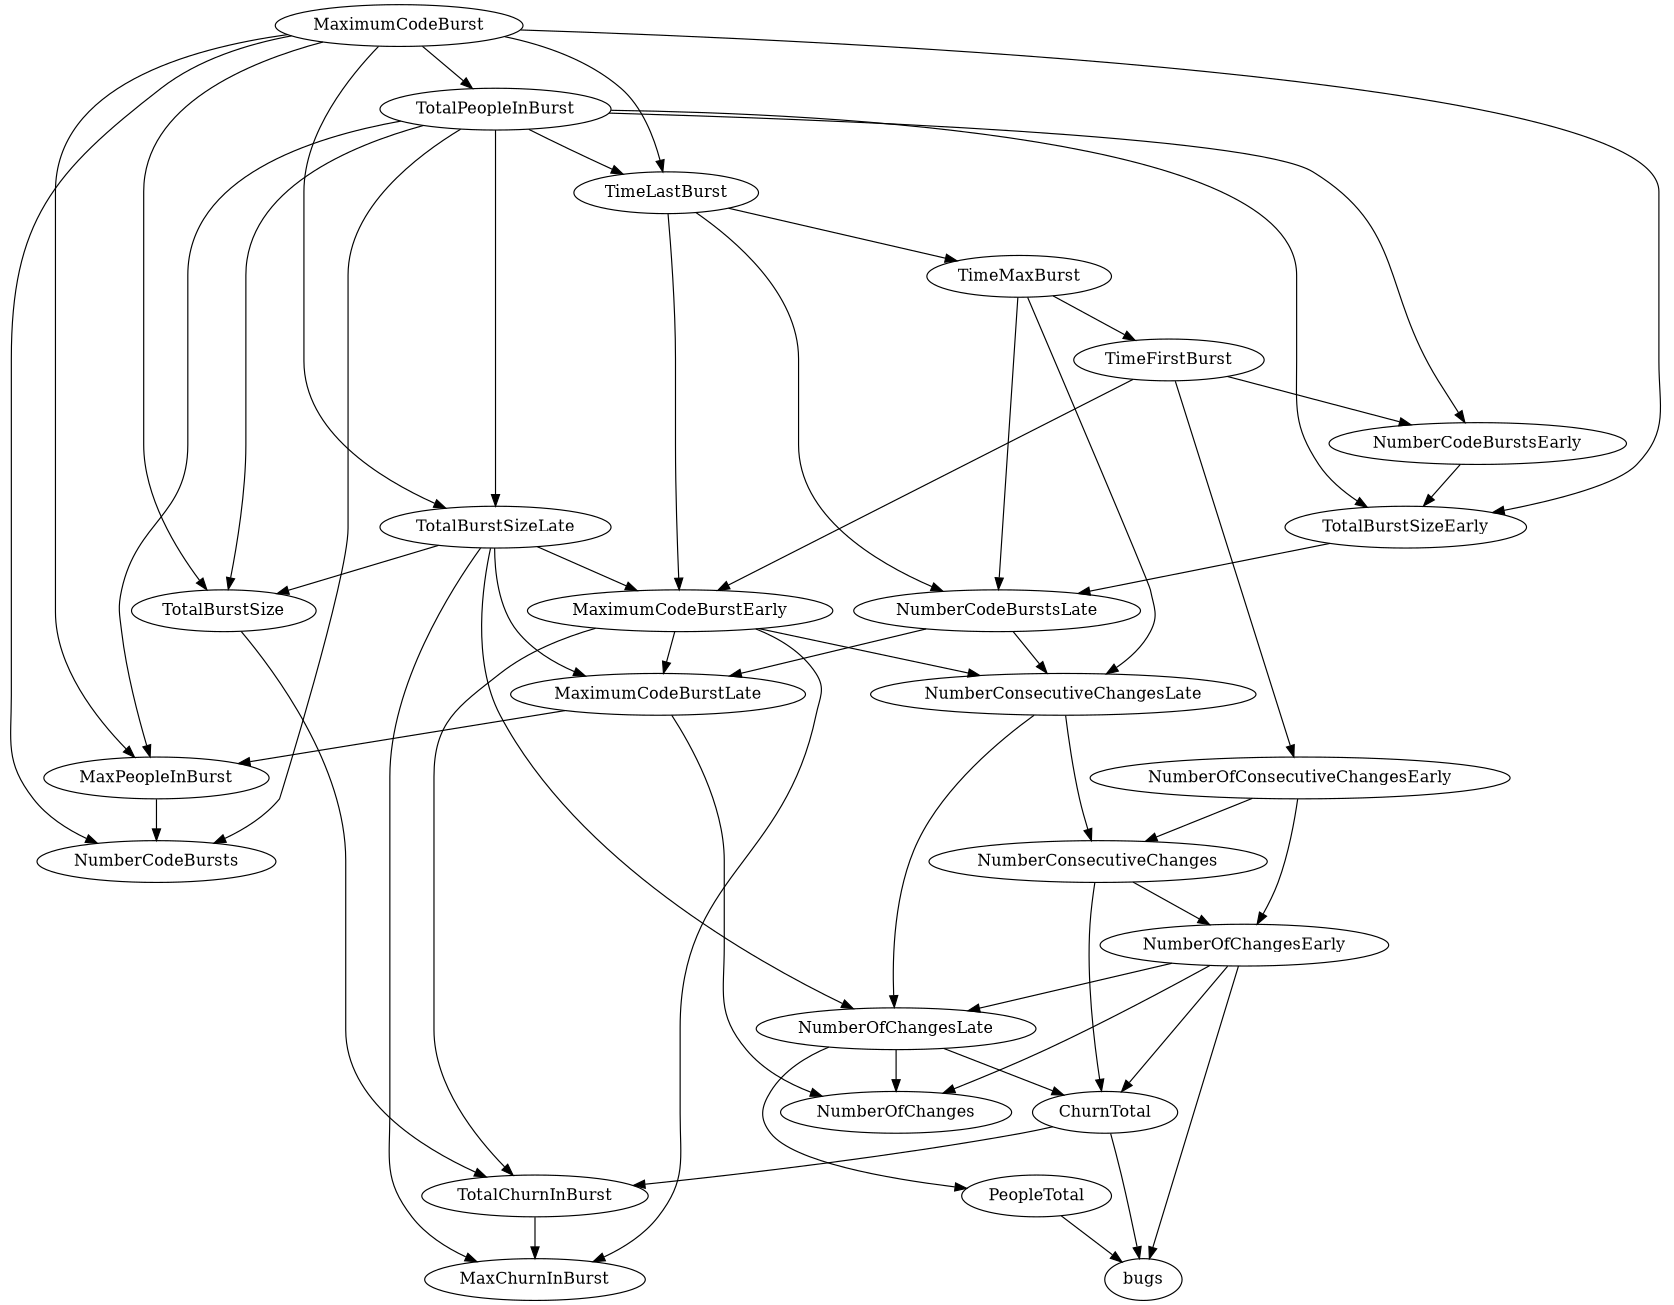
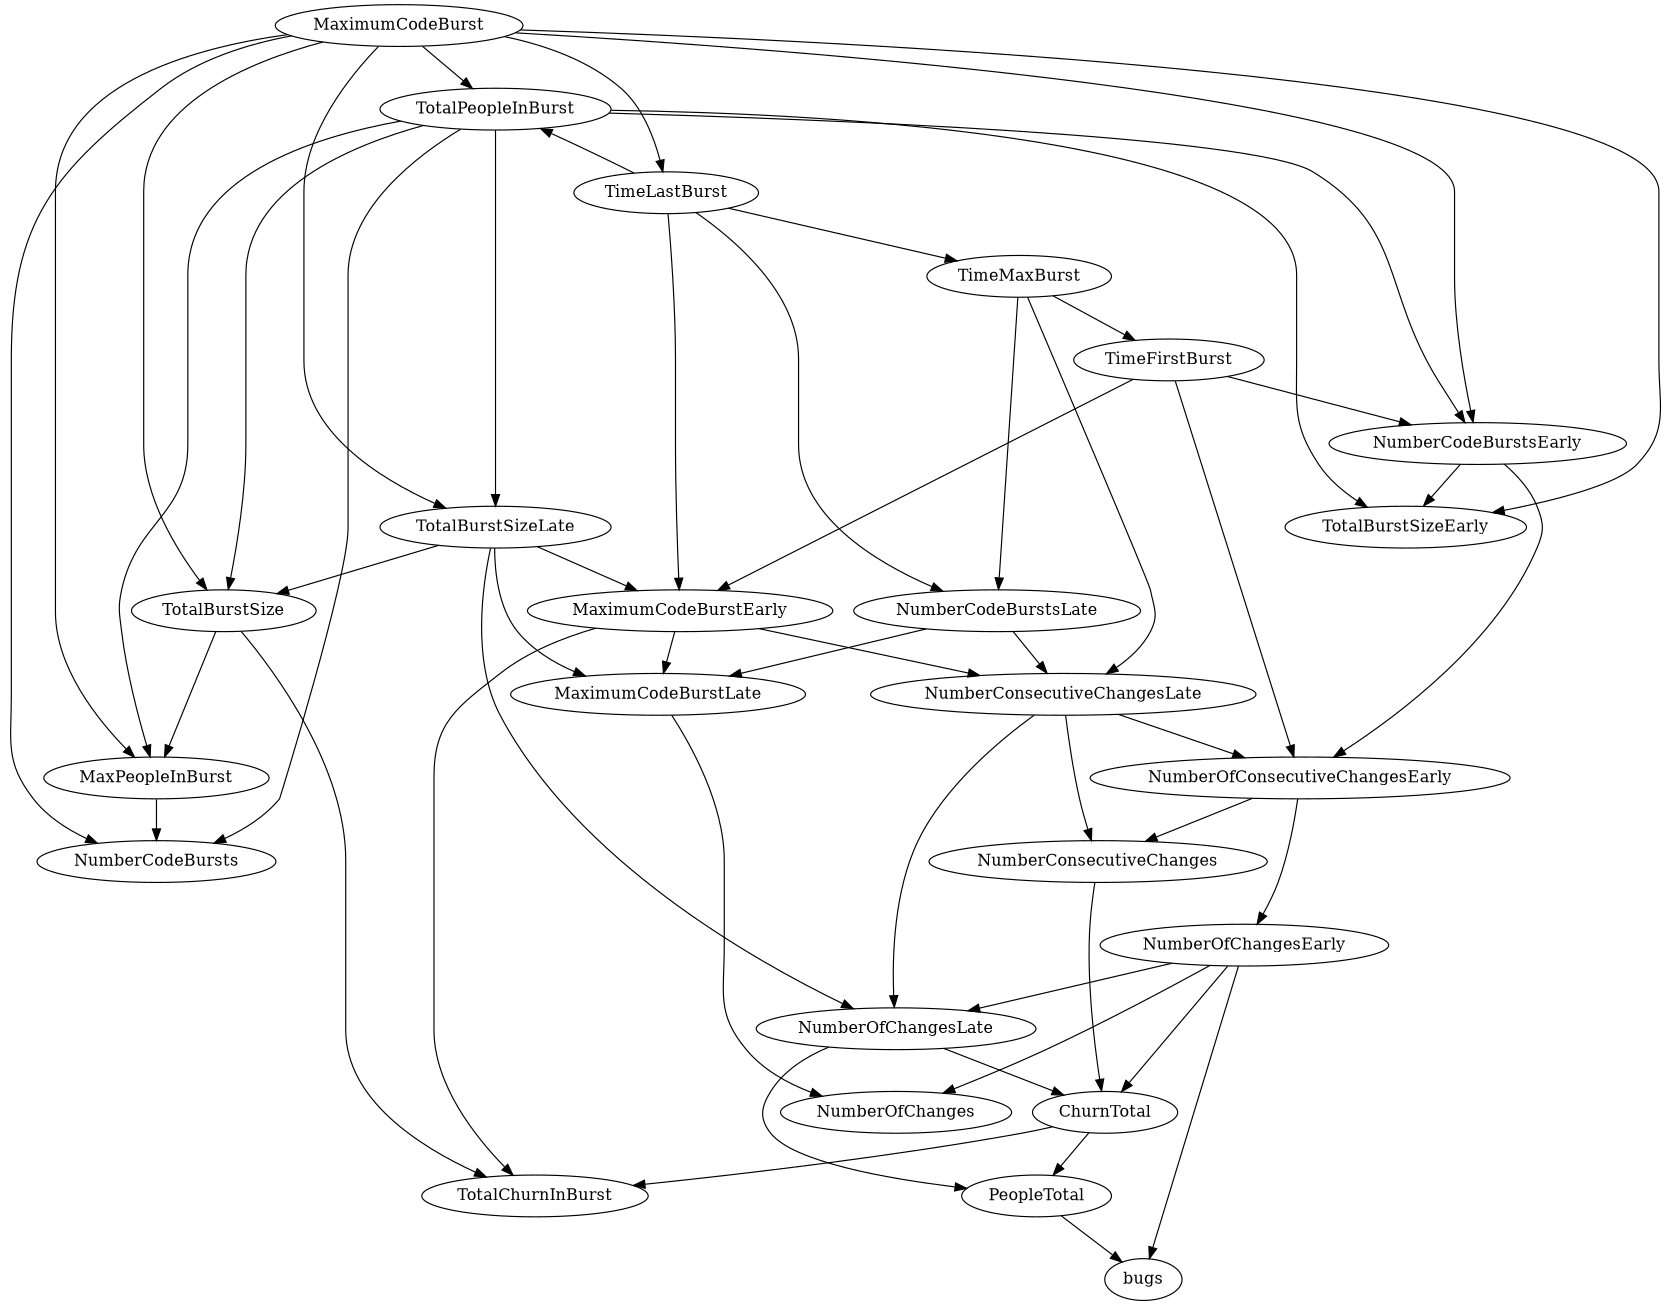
edge "MaximumCodeBurst" -> "NumberCodeBurstsEarly": added
edge "TotalPeopleInBurst" -> "TimeLastBurst": reversed
edge "TotalBurstSizeEarly" -> "NumberCodeBurstsLate": removed
edge "NumberCodeBurstsEarly" -> "NumberOfConsecutiveChangesEarly": added
edge "NumberConsecutiveChangesLate" -> "NumberOfConsecutiveChangesEarly": added
edge "MaximumCodeBurstLate" -> "MaxPeopleInBurst": now "TotalBurstSize" -> "MaxPeopleInBurst"
edge "NumberConsecutiveChanges" -> "NumberOfChangesEarly": removed
edge "NumberOfChangesLate" -> "NumberOfChanges": removed
edge "ChurnTotal" -> "bugs": now "ChurnTotal" -> "PeopleTotal"
node "MaxChurnInBurst": removed
